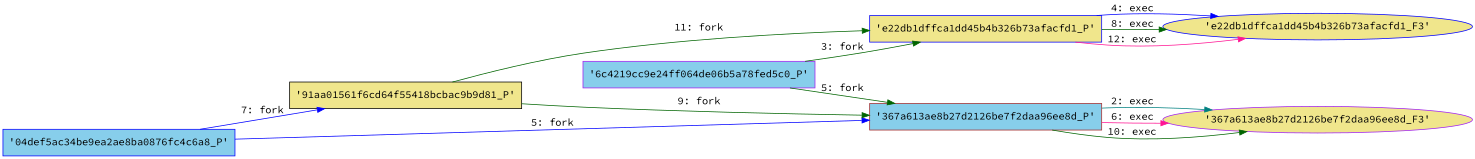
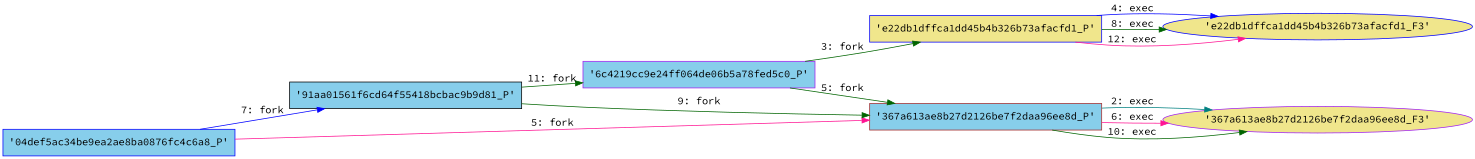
edge "'91aa01561f6cd64f55418bcbac9b9d81_P'" -> "'e22db1dffca1dd45b4b326b73afacfd1_P'": now "'91aa01561f6cd64f55418bcbac9b9d81_P'" -> "'6c4219cc9e24ff064de06b5a78fed5c0_P'"
node "'91aa01561f6cd64f55418bcbac9b9d81_P'": fillcolor khaki -> skyblue
edge "'04def5ac34be9ea2ae8ba0876fc4c6a8_P'" -> "'367a613ae8b27d2126be7f2daa96ee8d_P'": color blue -> deeppink
